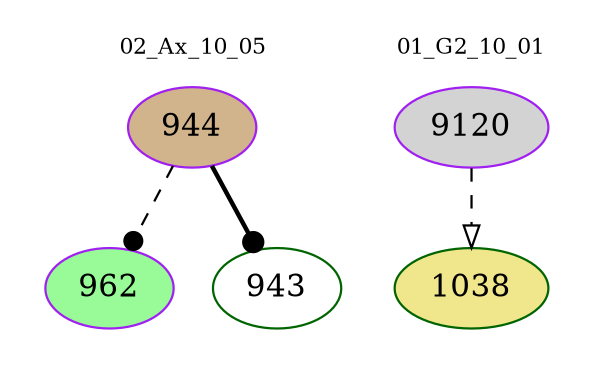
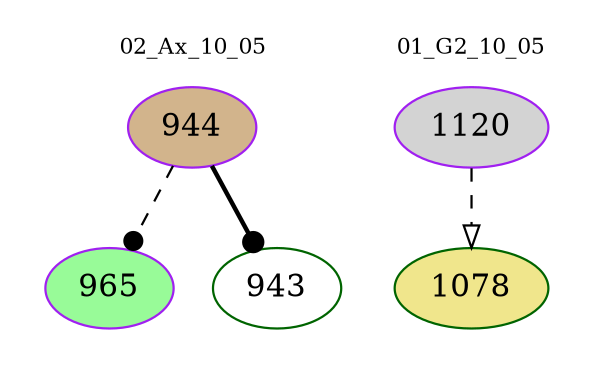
cluster "01_G2_10_01": label "01_G2_10_01" -> "01_G2_10_05"
node "9120": label "9120" -> "1120"
node "962": label "962" -> "965"
node "1038": label "1038" -> "1078"
